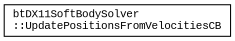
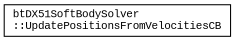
node "btDX11SoftBodySolver ::UpdatePositionsFromVelocitiesCB": label "btDX11SoftBodySolver ::UpdatePositionsFromVelocitiesCB" -> "btDX51SoftBodySolver ::UpdatePositionsFromVelocitiesCB"
